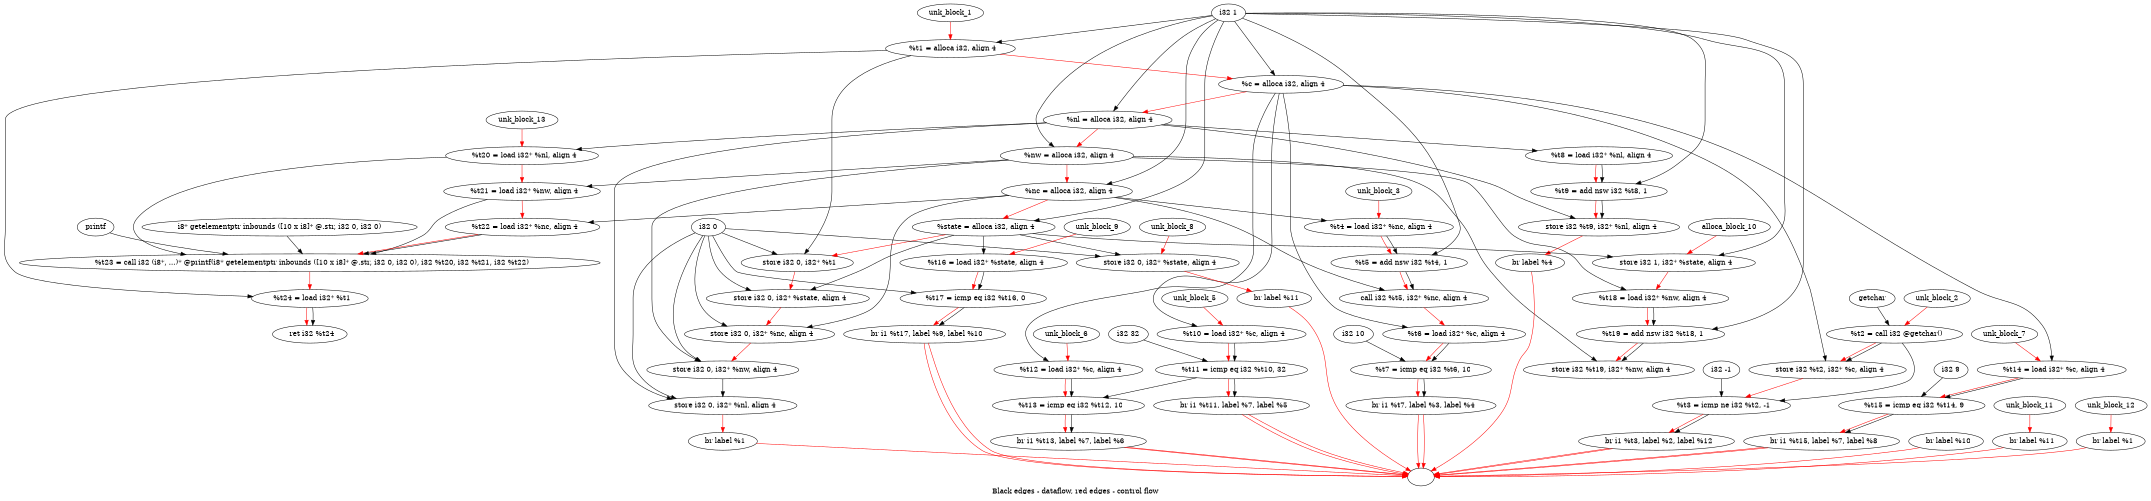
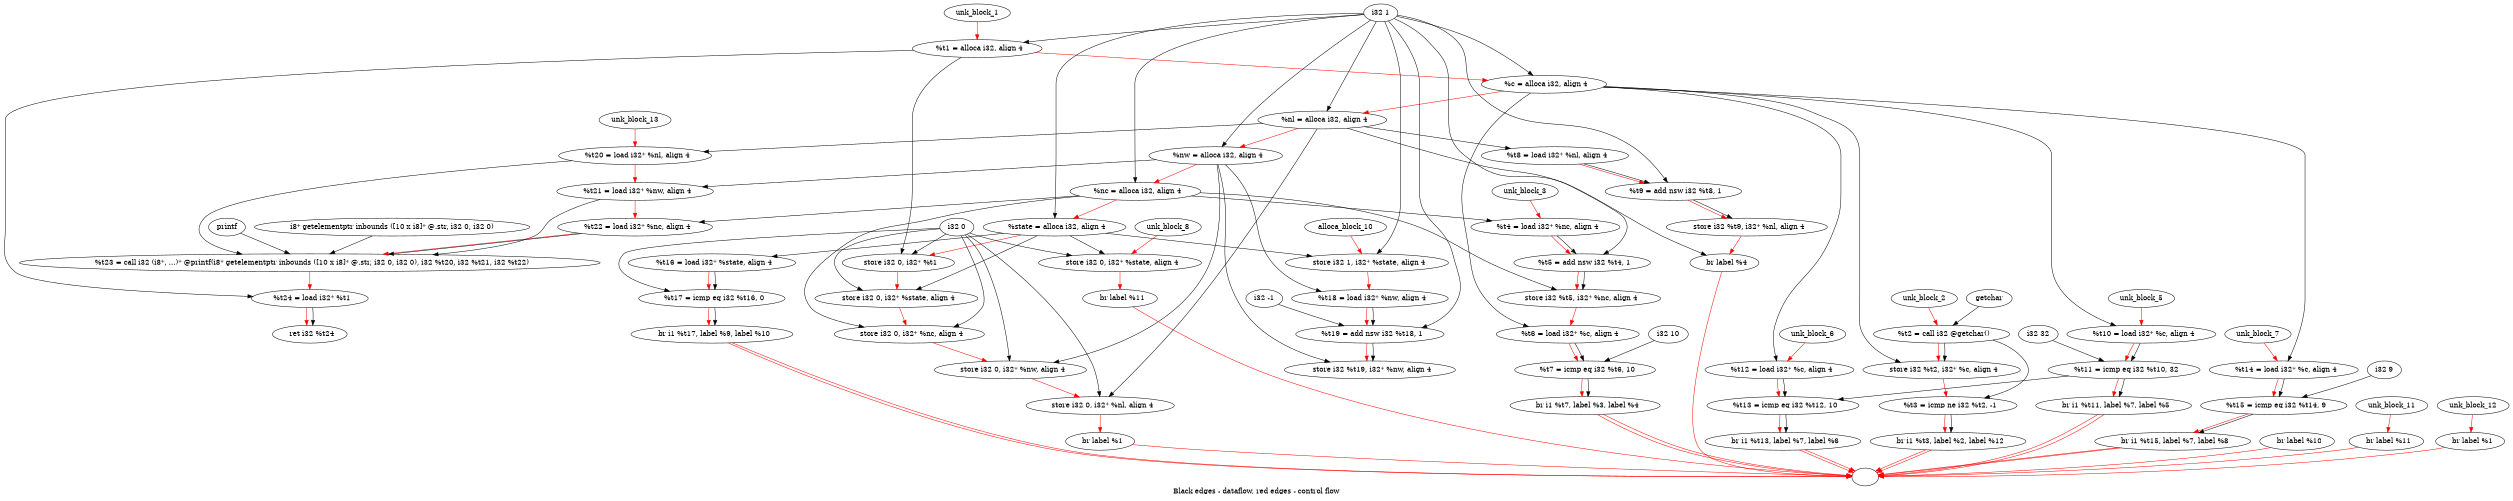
edge "%nl = alloca i32, align 4" -> "store i32 %t9, i32* %nl, align 4": now "%nl = alloca i32, align 4" -> "br label %4"
node "unk_block_9": removed
node "call i32 %t5, i32* %nc, align 4": label "call i32 %t5, i32* %nc, align 4" -> "store i32 %t5, i32* %nc, align 4"
edge "store i32 0, i32* %nw, align 4" -> "store i32 0, i32* %nl, align 4": color black -> red
edge "i32 -1" -> "%t3 = icmp ne i32 %t2, -1": now "i32 -1" -> "%t19 = add nsw i32 %t18, 1"
